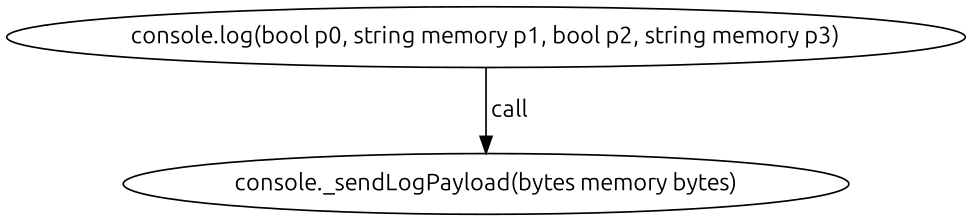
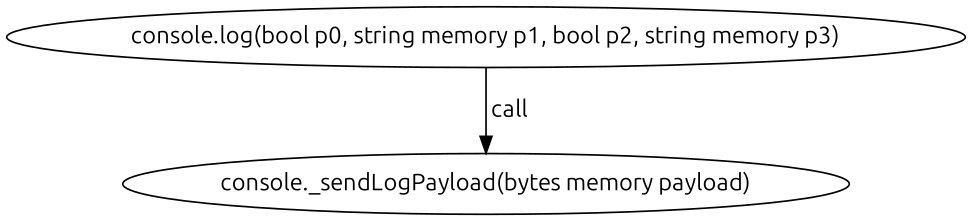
node "console._sendLogPayload(bytes memory bytes)": label "console._sendLogPayload(bytes memory bytes)" -> "console._sendLogPayload(bytes memory payload)"
